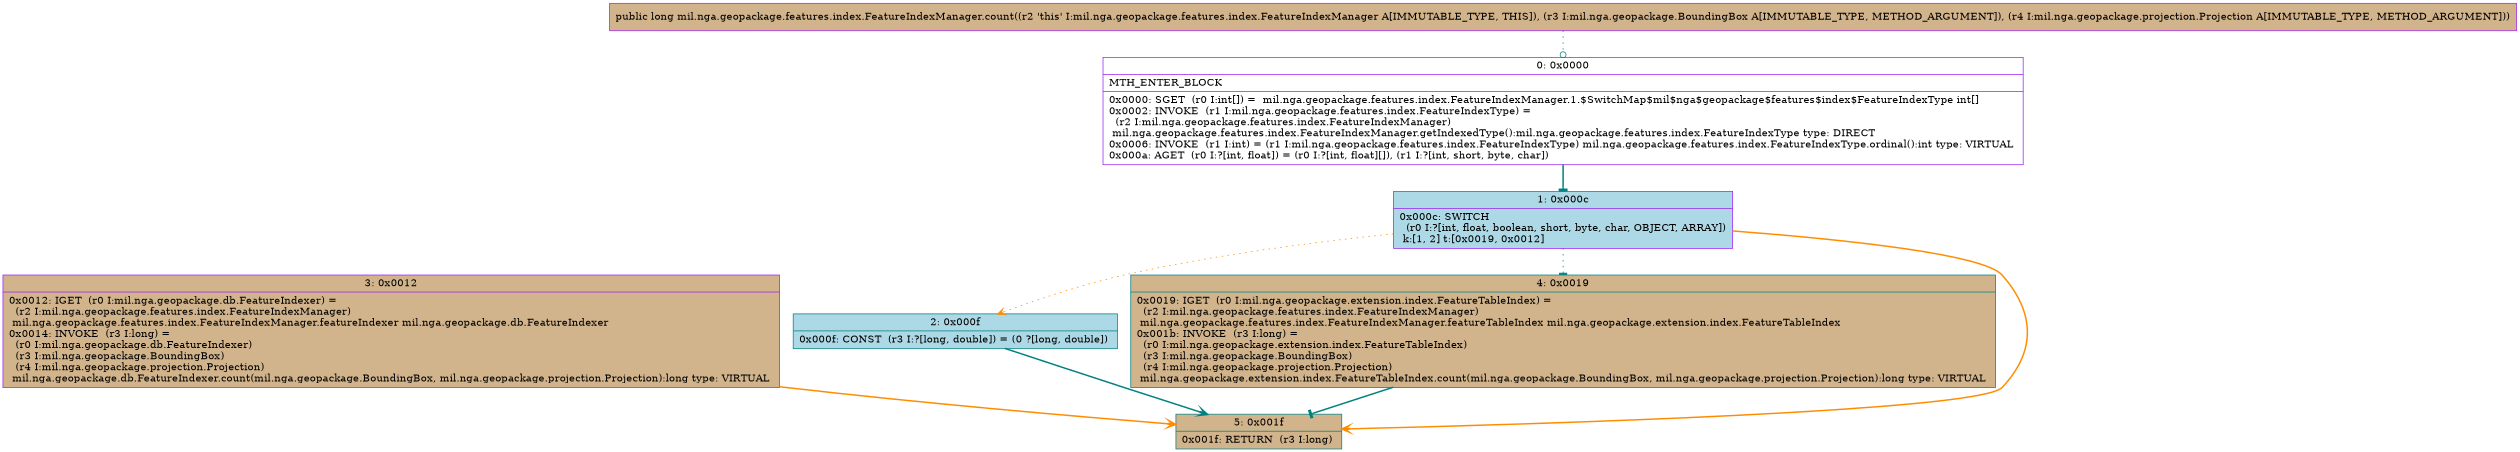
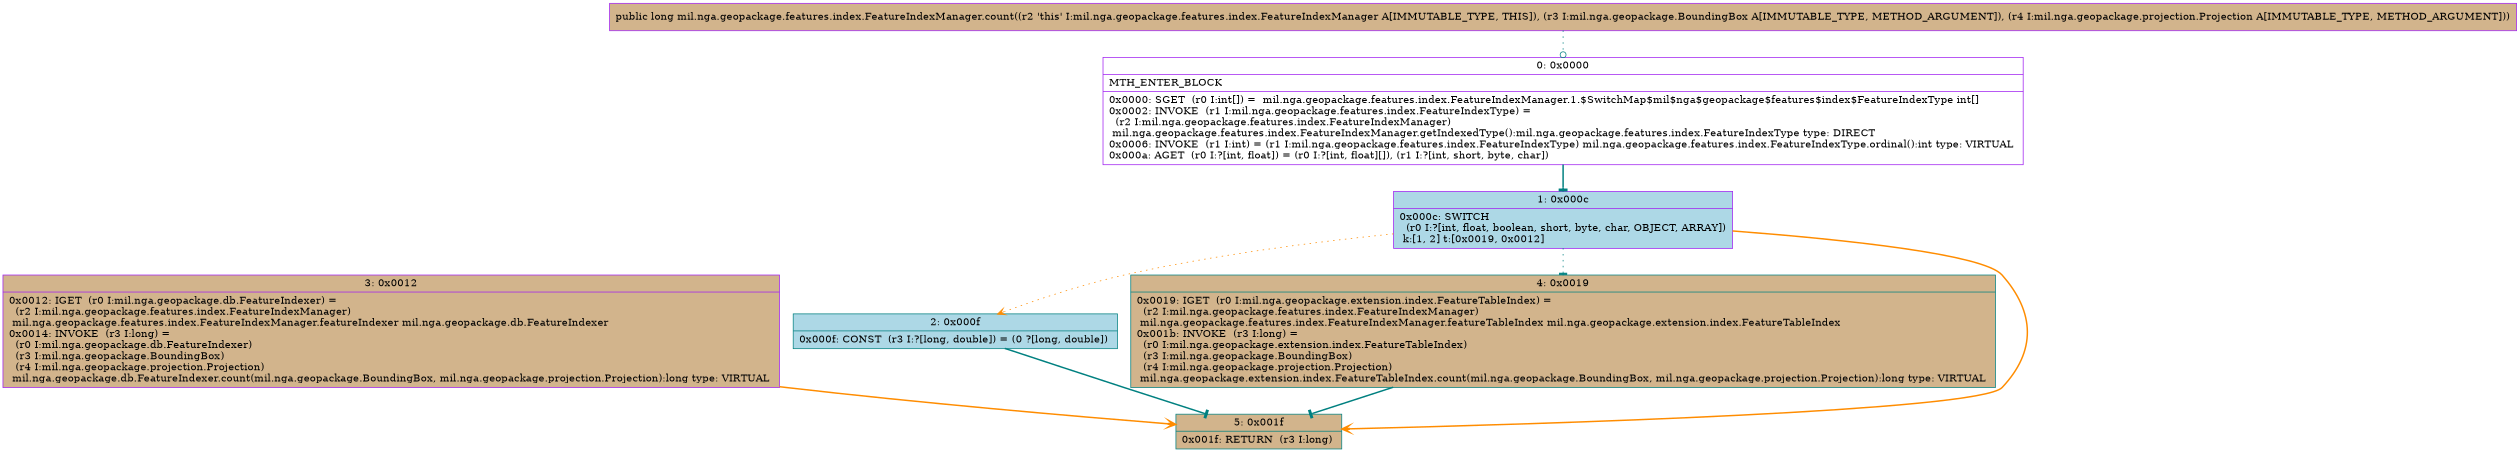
edge "2: 0x000f" -> "5: 0x001f": arrowhead vee -> tee
